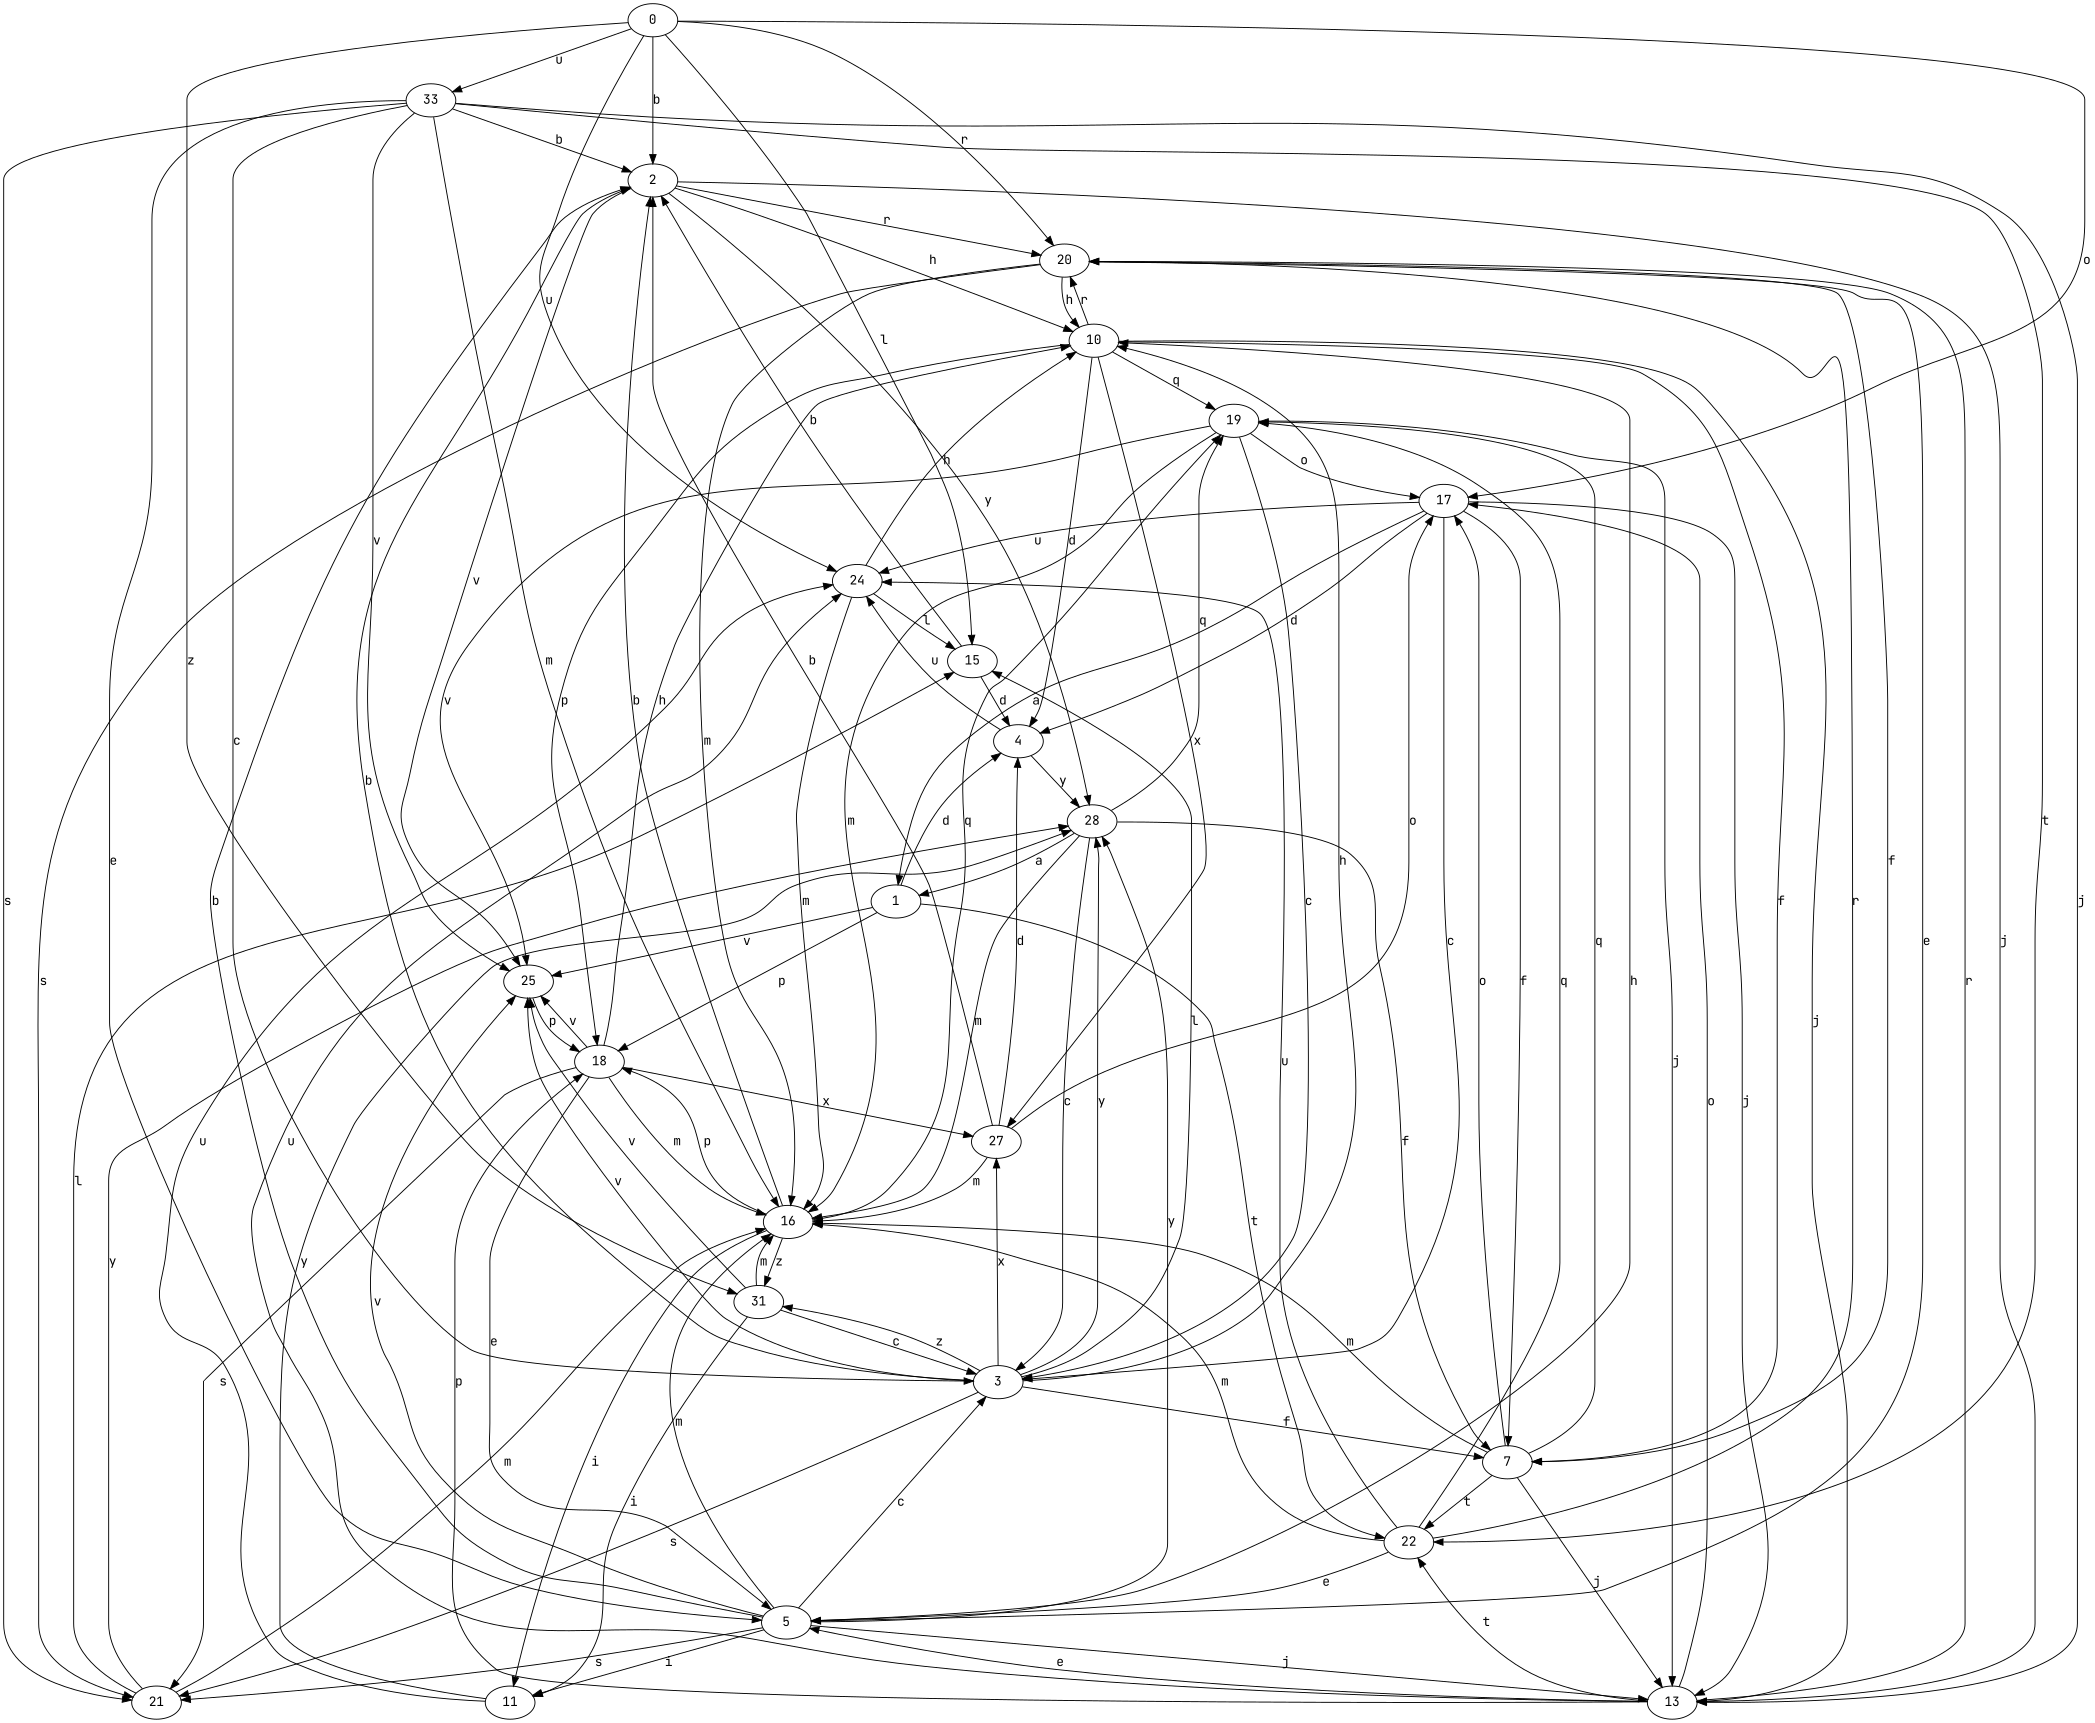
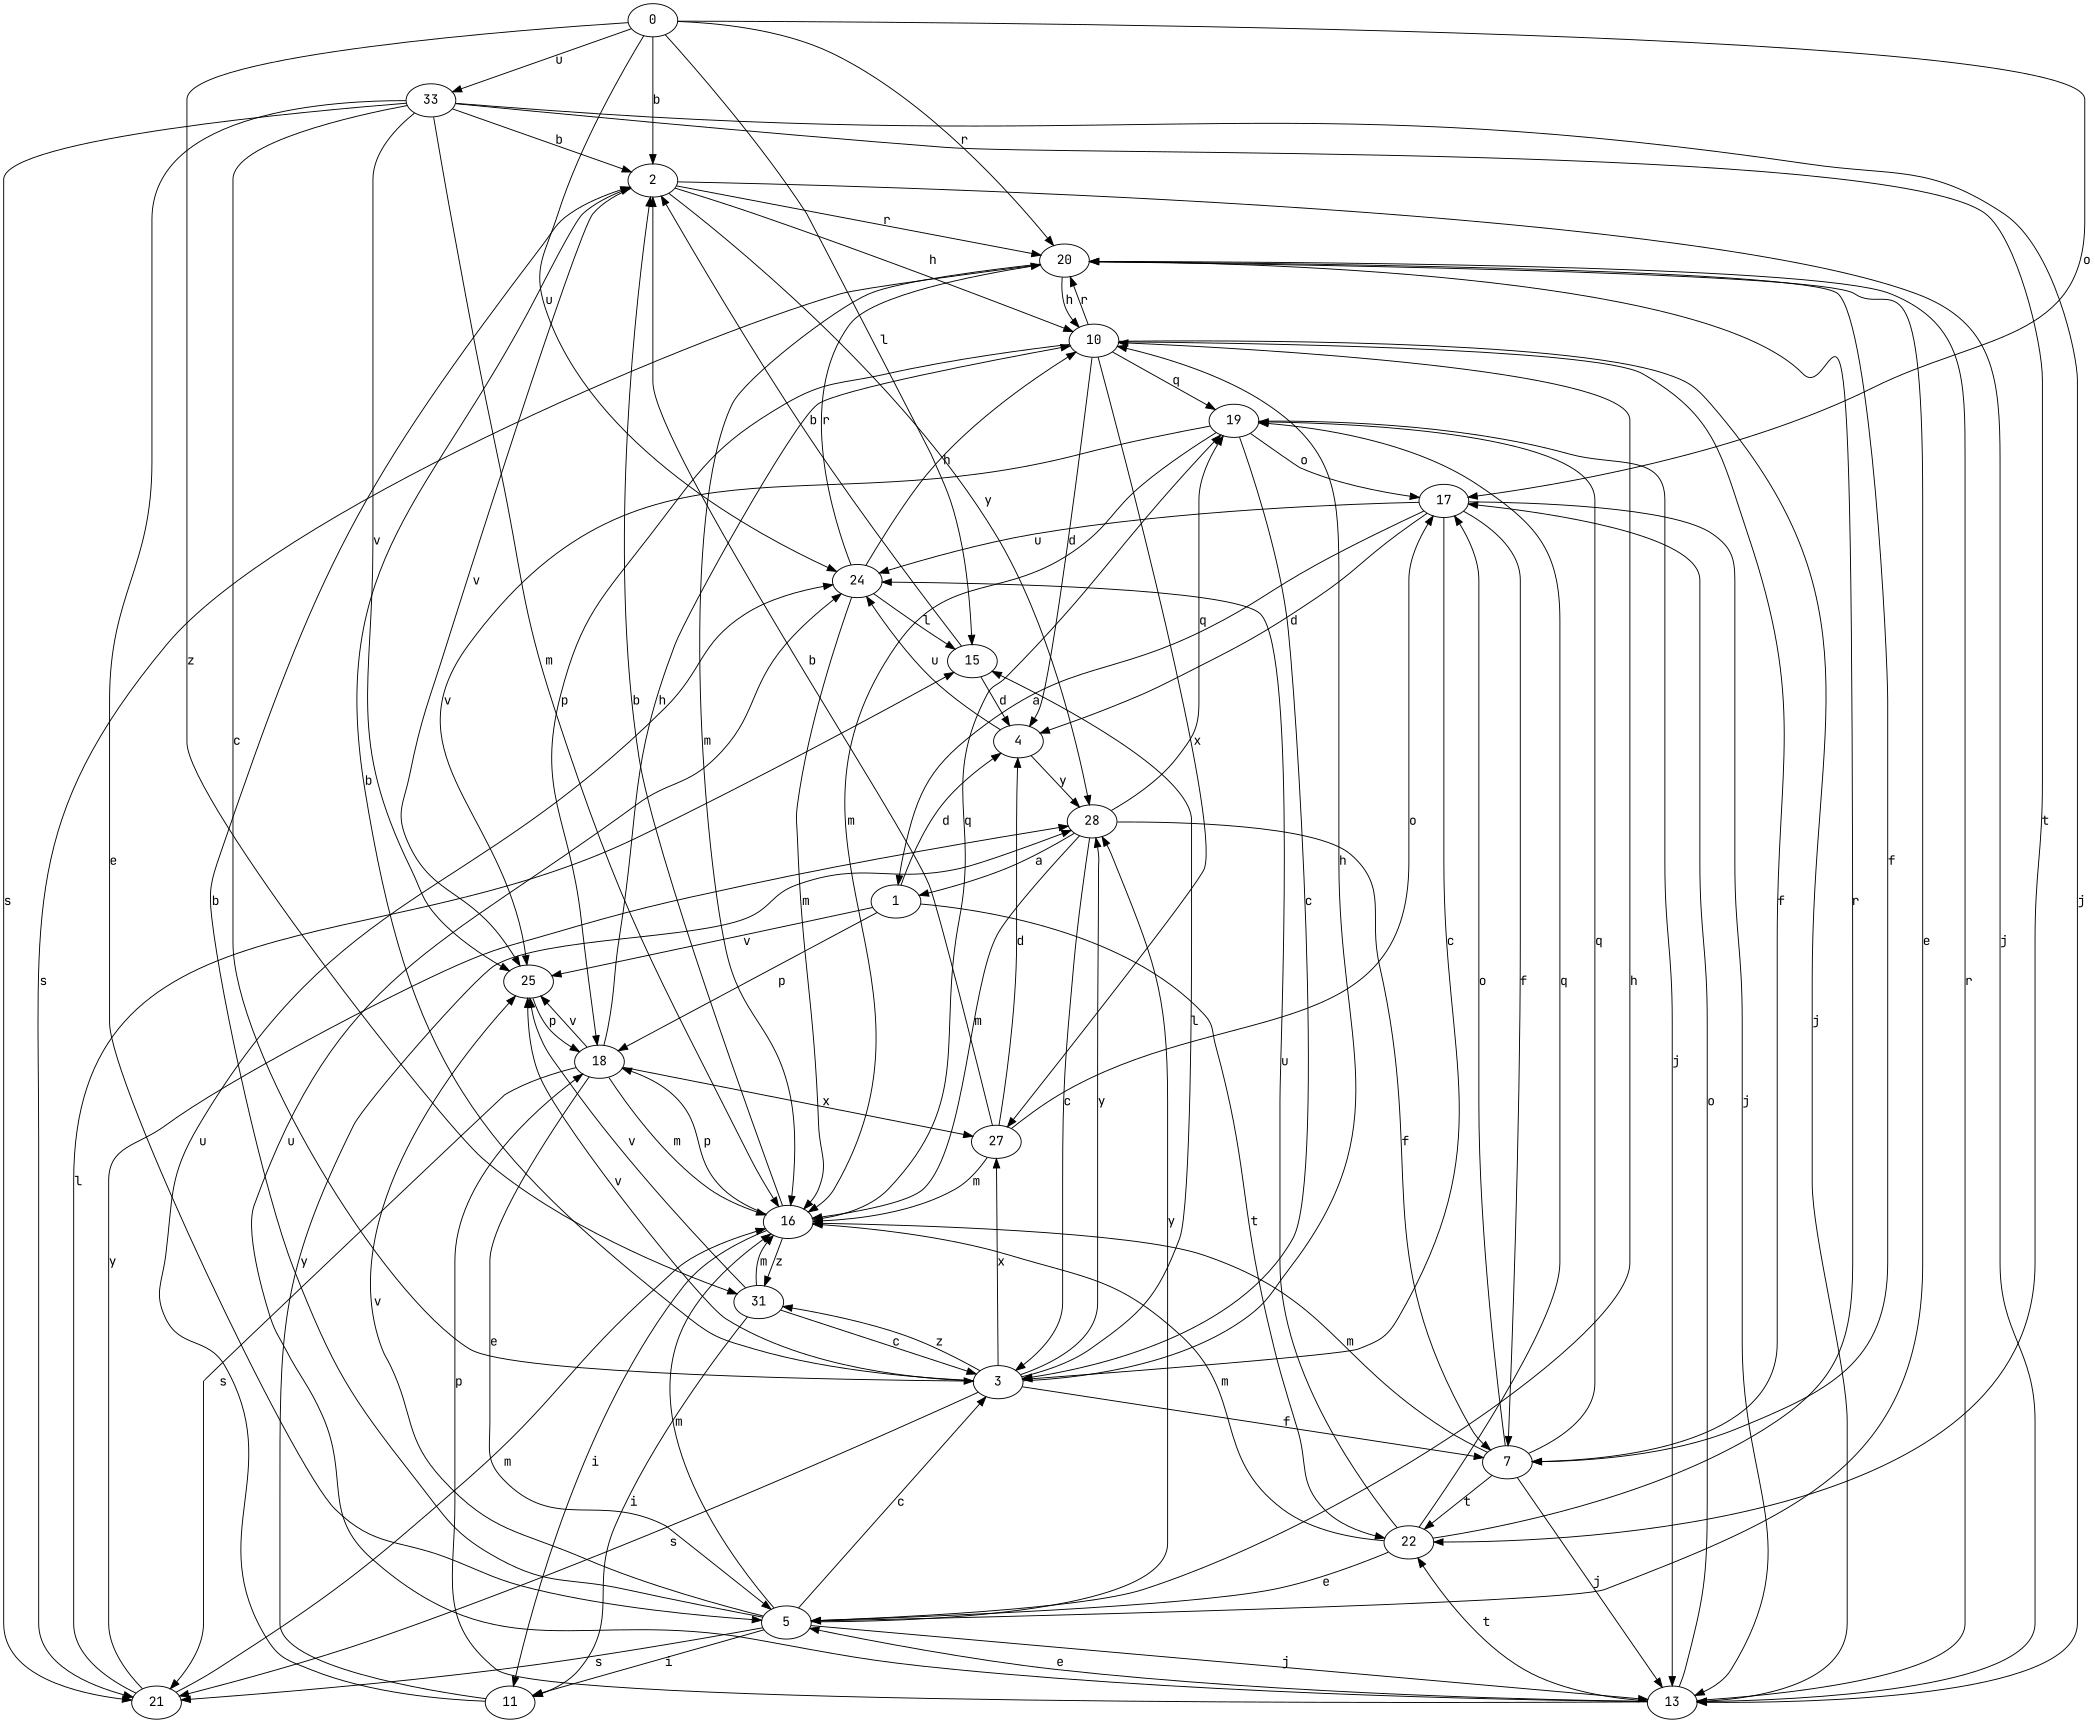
edge "24" -> "20": added, label "r"
